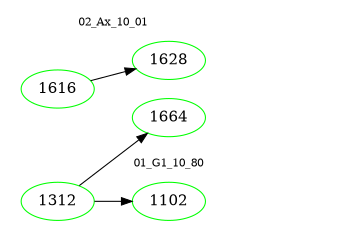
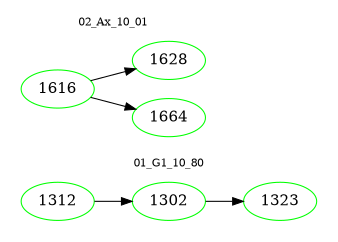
edge "1312" -> "1664": now "1616" -> "1664"
node "1102": label "1102" -> "1302"
node "1323": added
